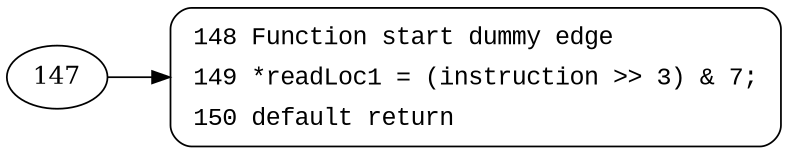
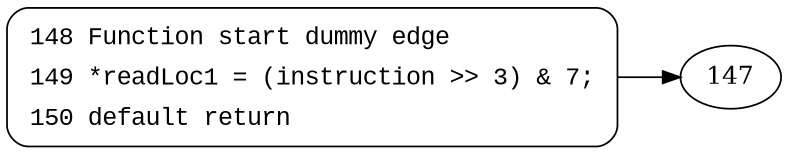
edge "147" -> "148": reversed
